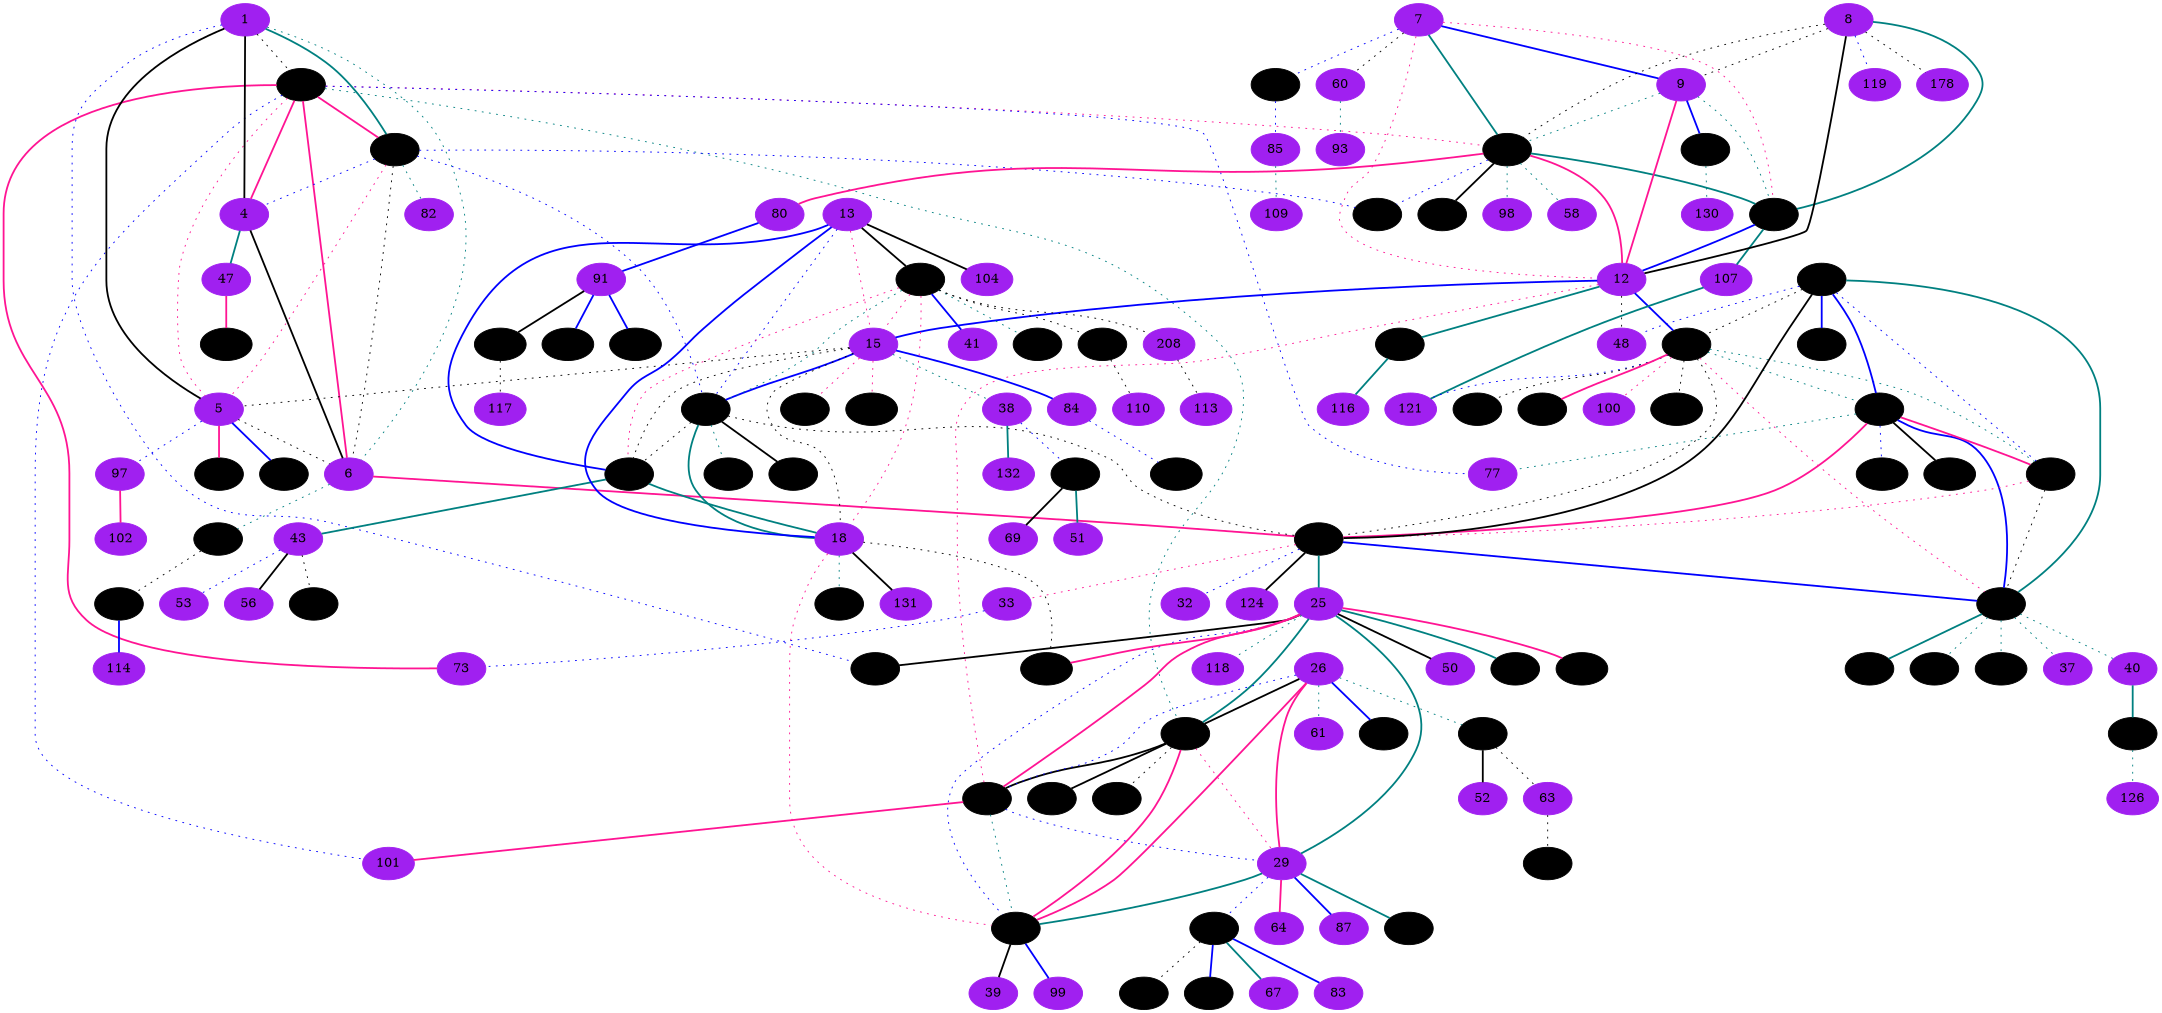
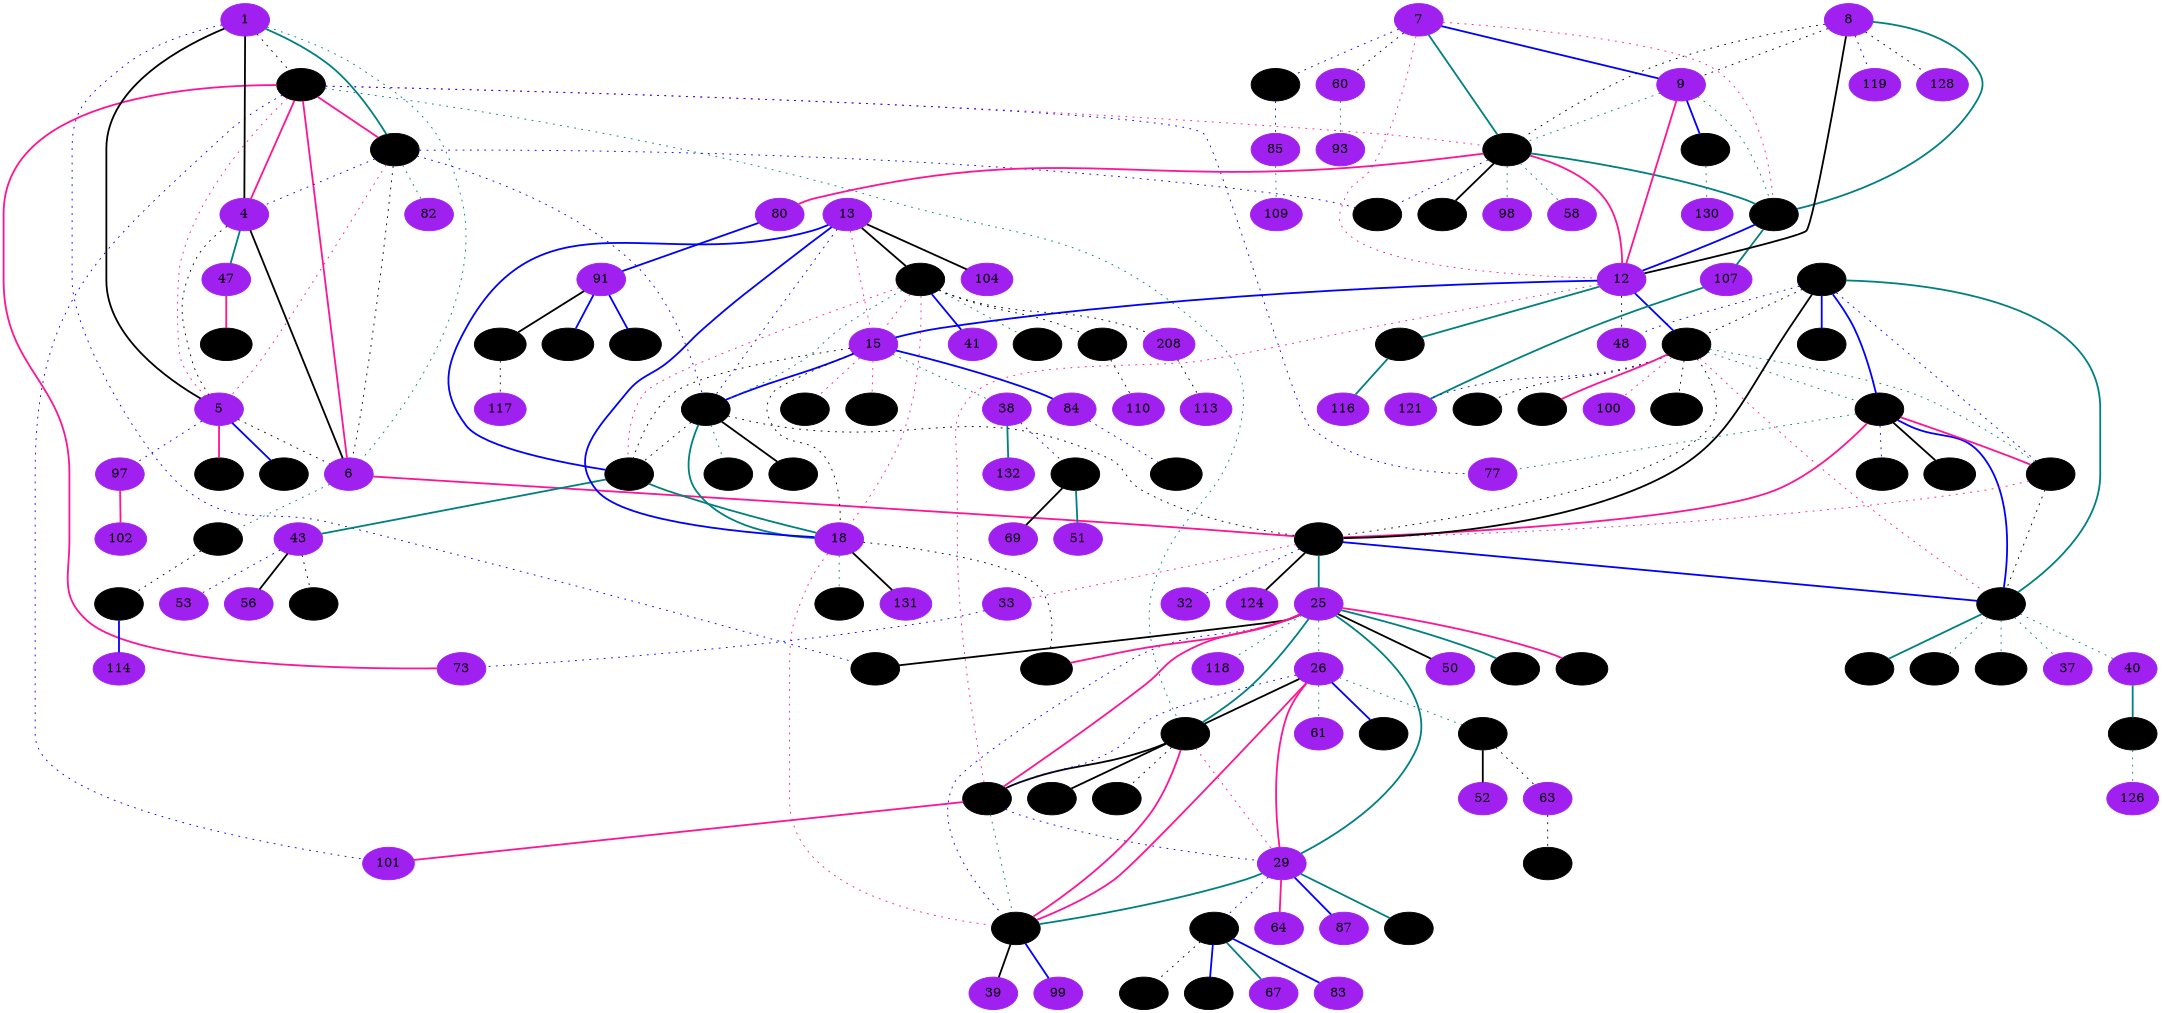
node "178": label "178" -> "128"
edge "15" -- "5": now "4" -- "5"
edge "25" -- "26": added
